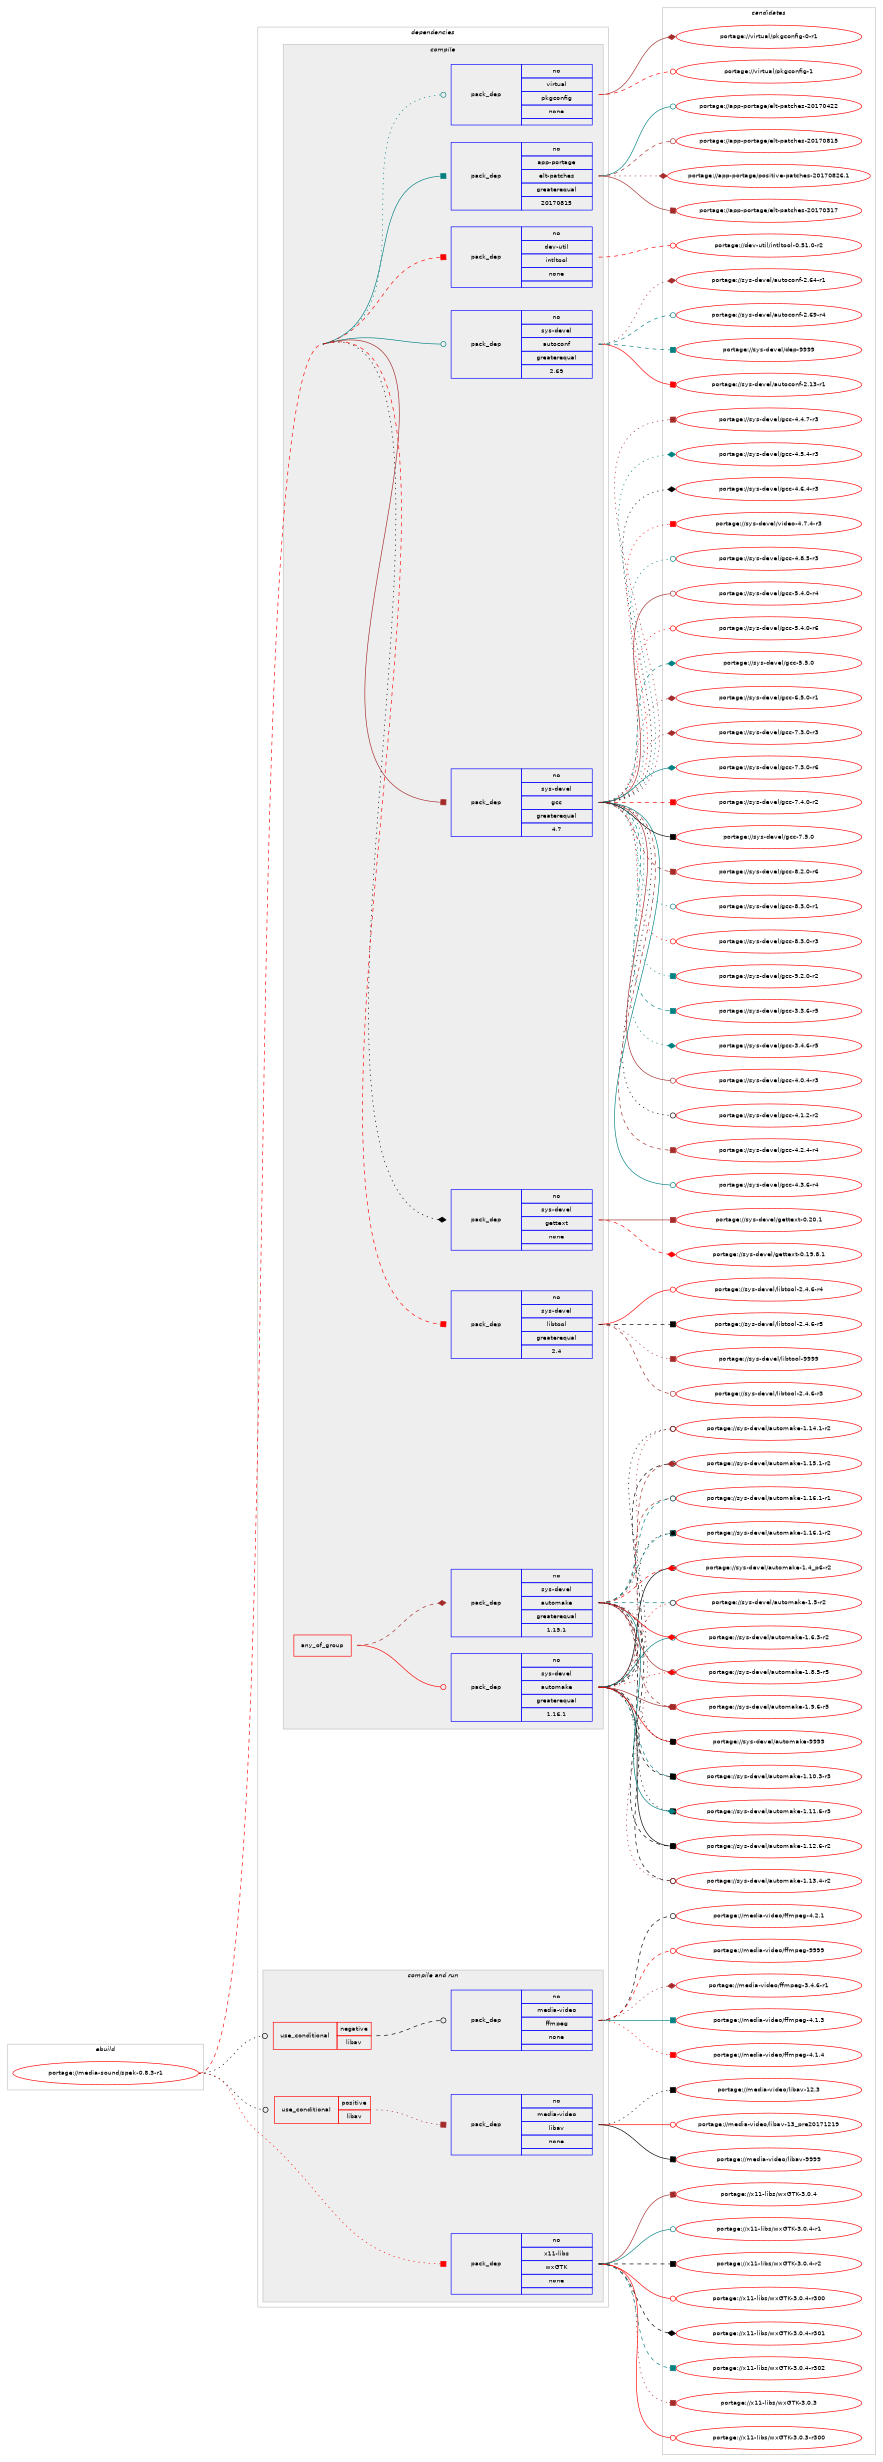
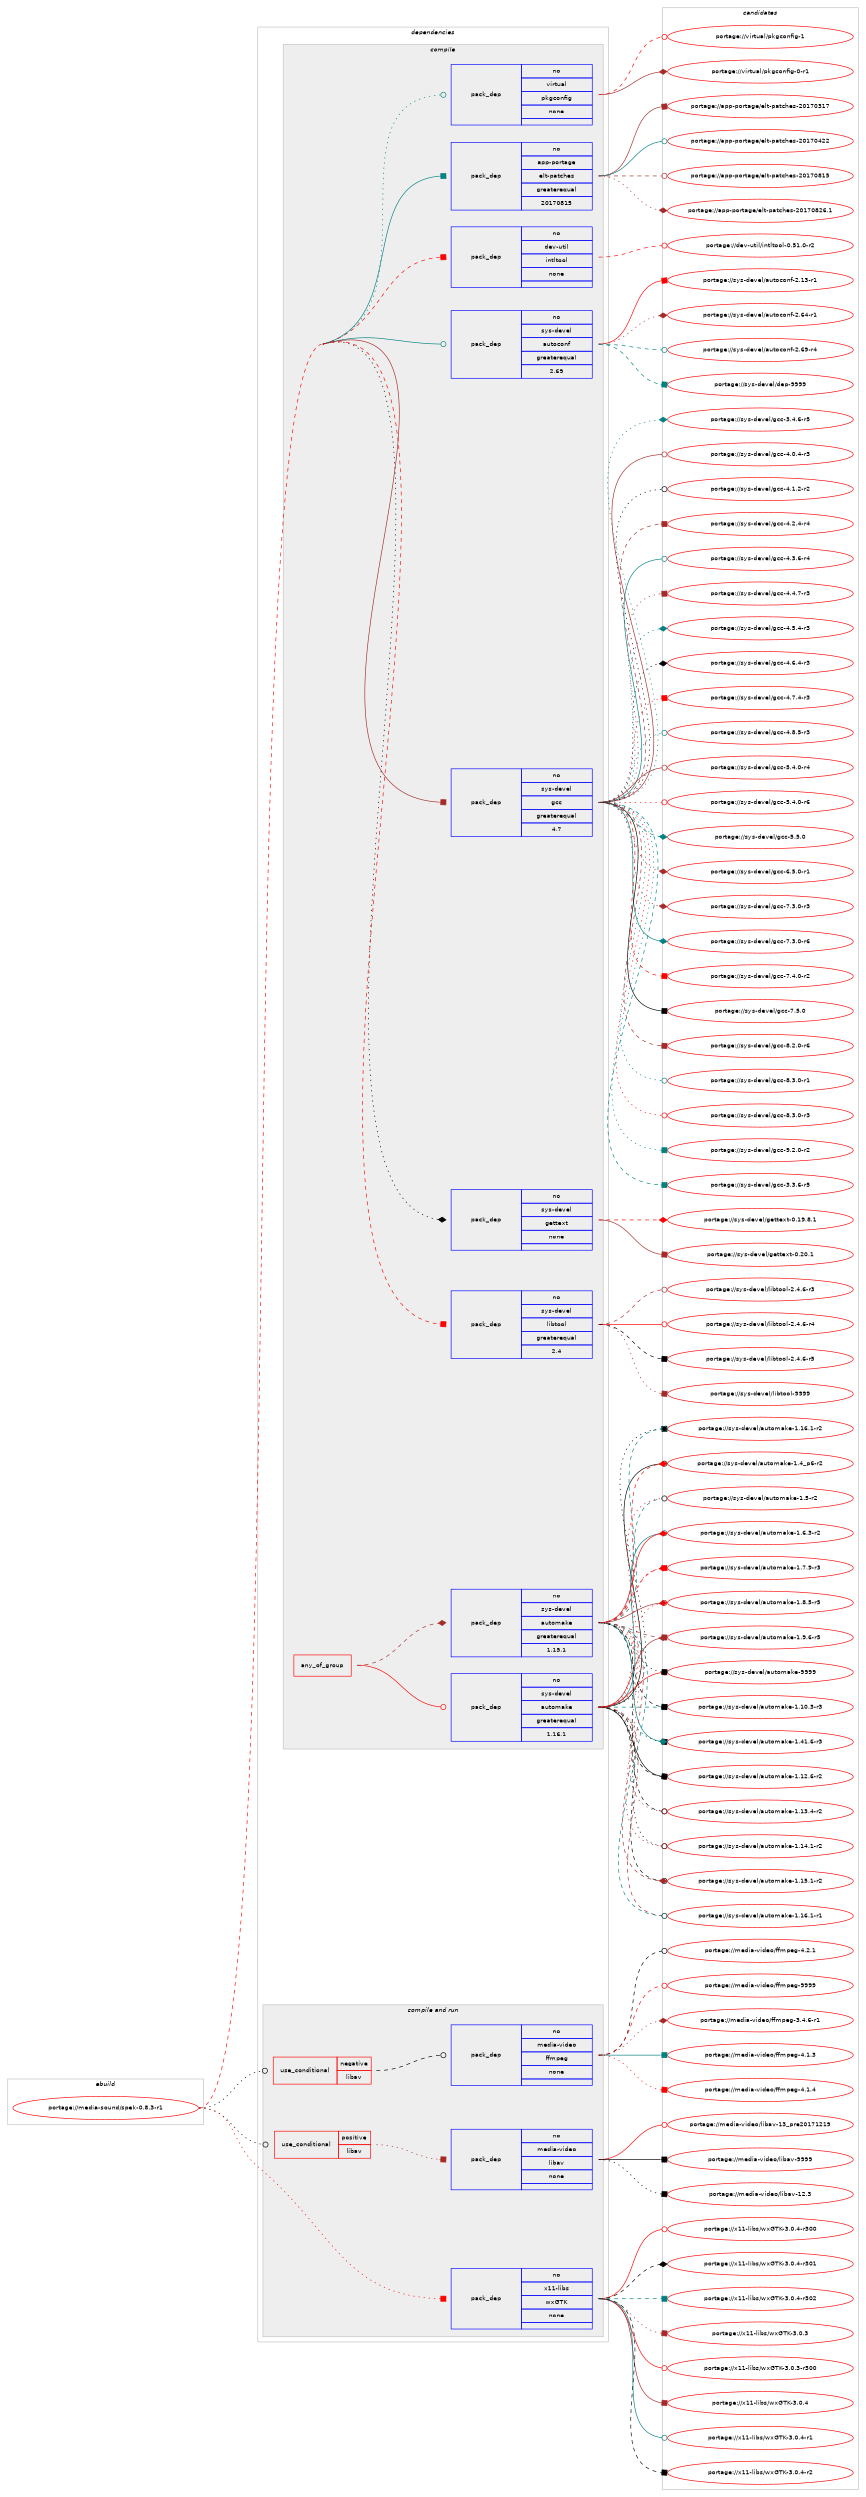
node "portage://app-portage/positive-patches-20170826.1": label "portage://app-portage/positive-patches-20170826.1" -> "portage://app-portage/elt-patches-20170826.1"
node "portage://sys-devel/video-4.7.4-r3": label "portage://sys-devel/video-4.7.4-r3" -> "portage://sys-devel/gcc-4.7.4-r3"
node "portage://sys-devel/automake-1.7.9-r3": added
node "portage://sys-devel/automake-1.11.6-r3": label "portage://sys-devel/automake-1.11.6-r3" -> "portage://sys-devel/automake-1.41.6-r3"
